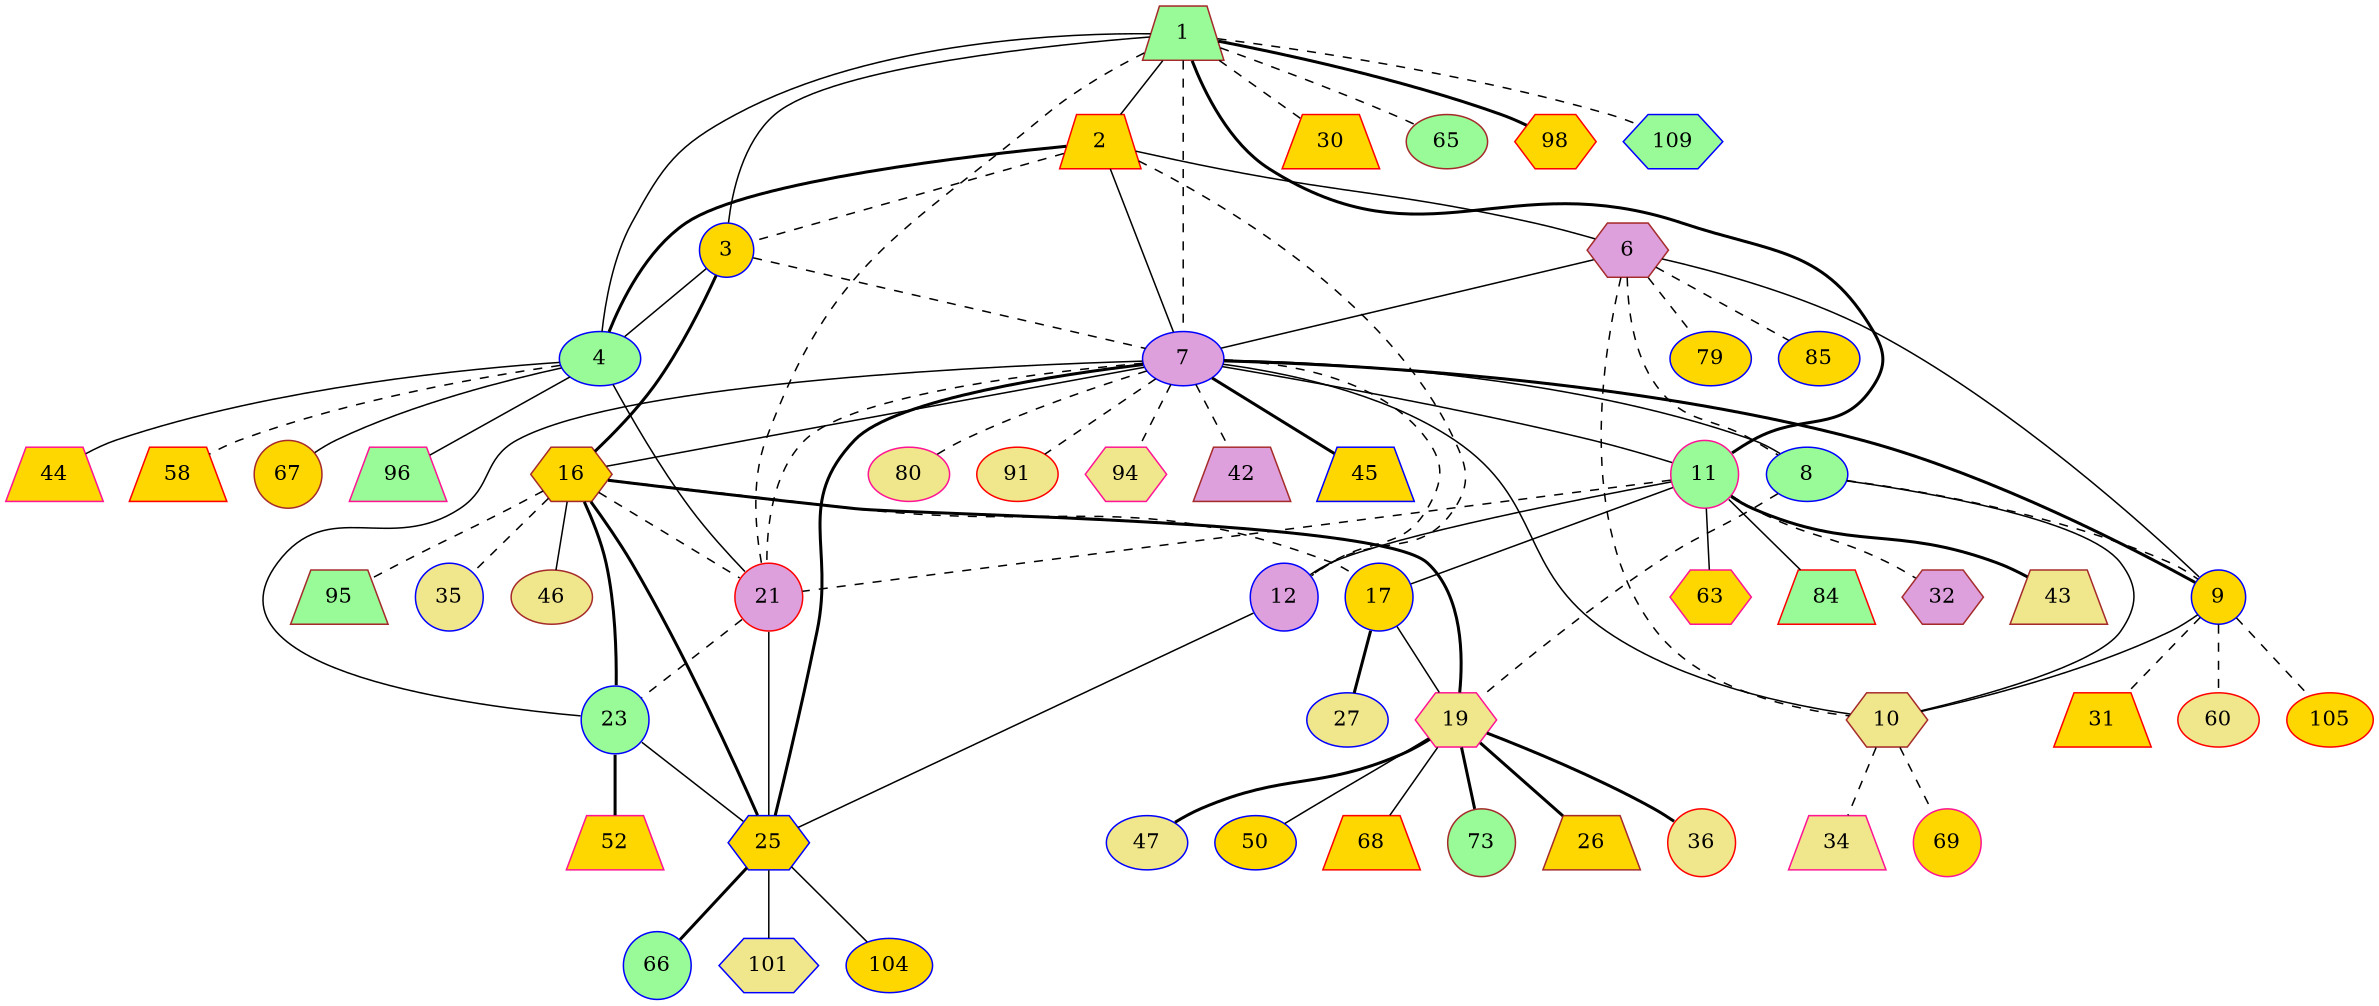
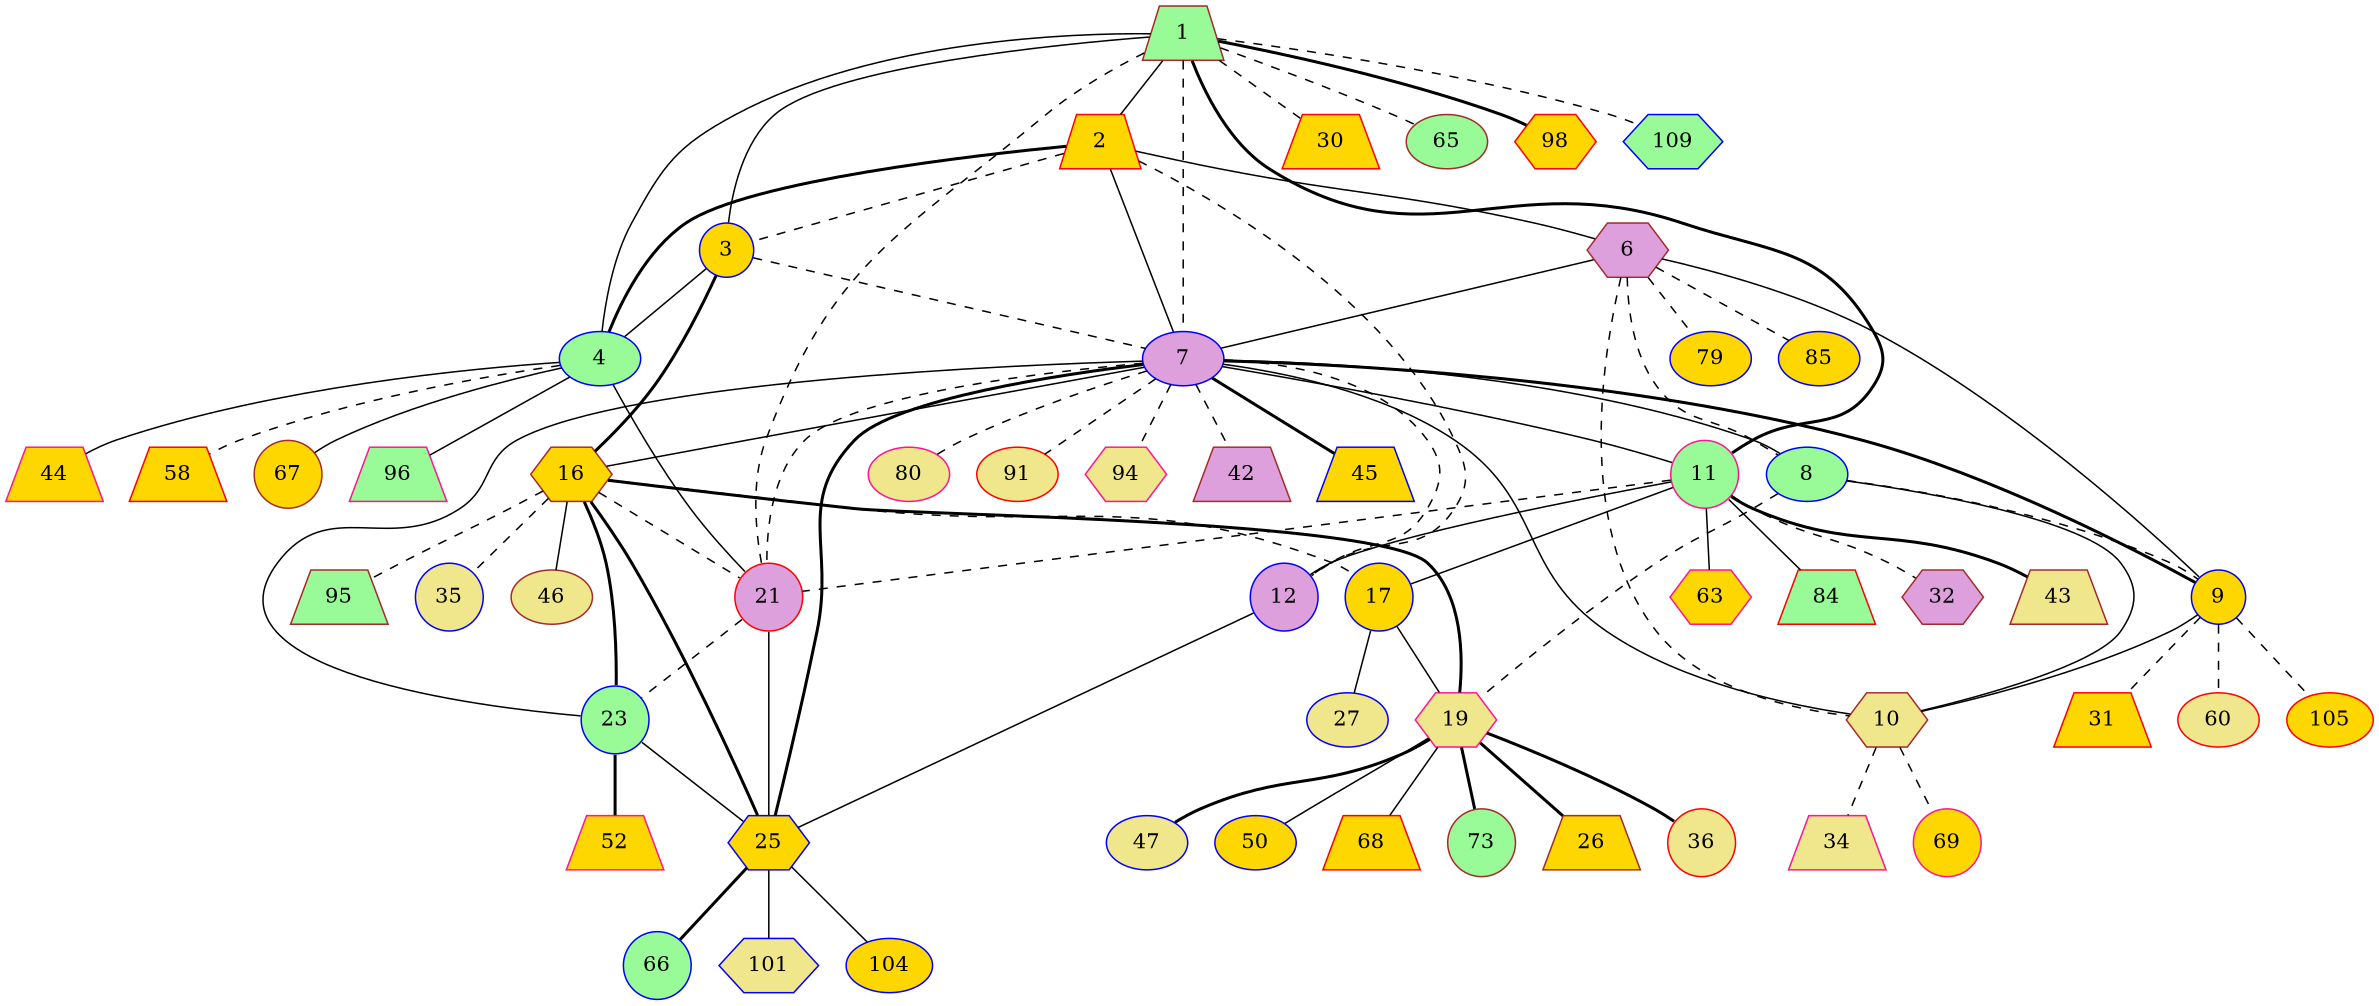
edge "17" -- "27": style bold -> solid
